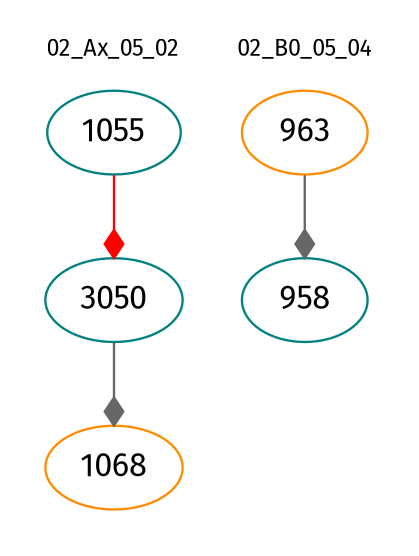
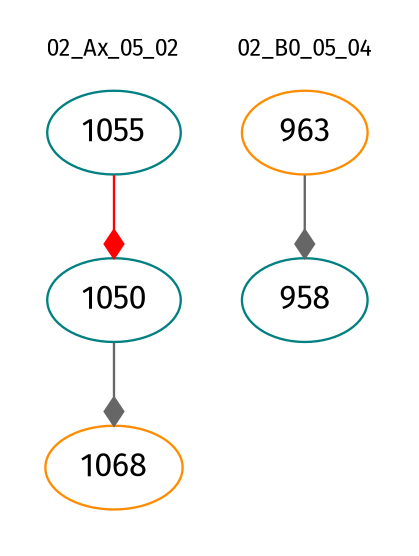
node "3050": label "3050" -> "1050"
